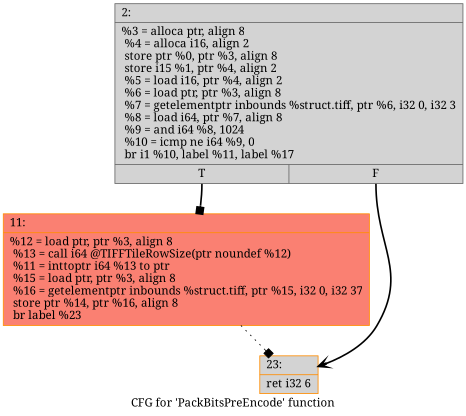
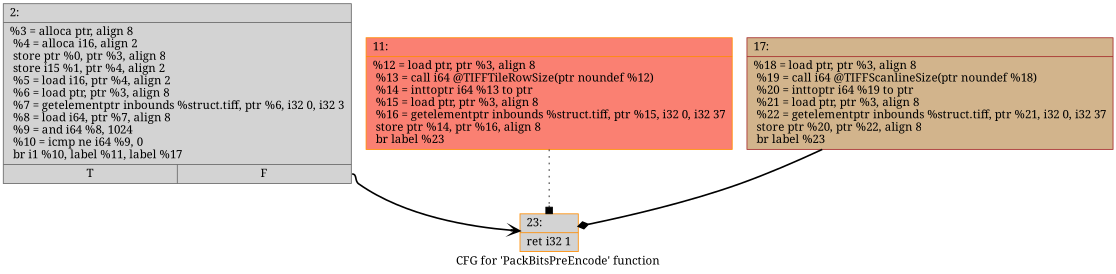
node "17:": added
edge "2:" -> "11:": removed
node "11:": text "%11 = inttoptr i64 %13 to ptr" -> "%14 = inttoptr i64 %13 to ptr"
node "23:": text "ret i32 6" -> "ret i32 1"
